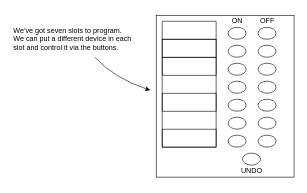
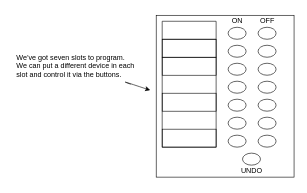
node "We’ve got seven slots to program. We can put a different device in each slot and control it via the buttons.": moved (78, 39) -> (81, 66)
